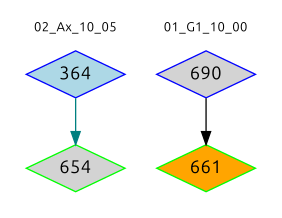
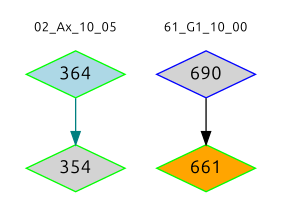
cluster "01_G1_10_00": label "01_G1_10_00" -> "61_G1_10_00"
node "364": color blue -> green
node "654": label "654" -> "354"
